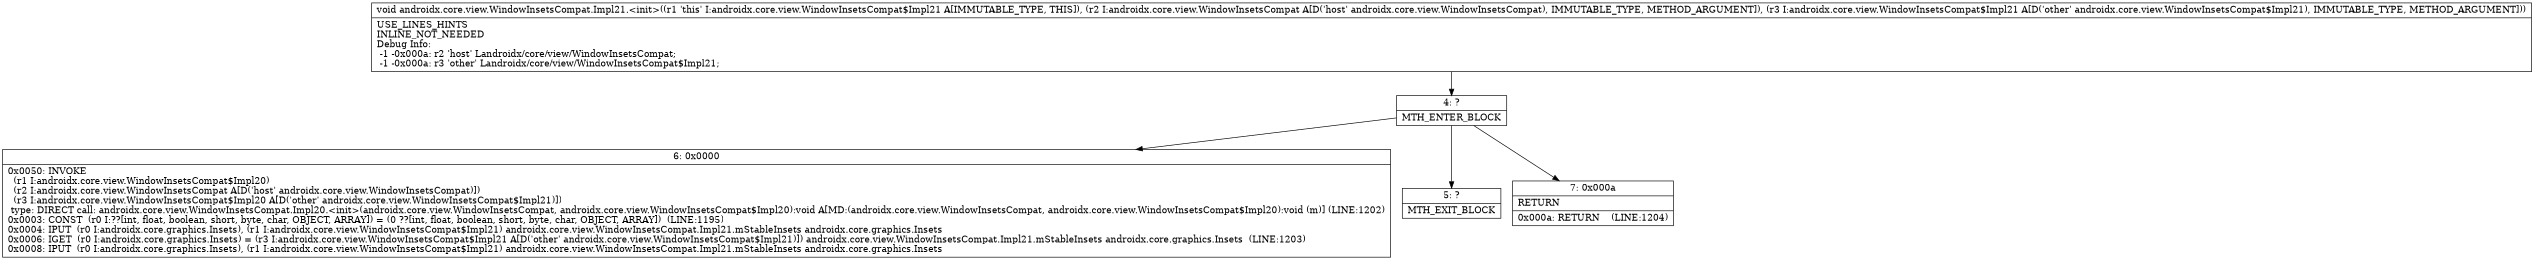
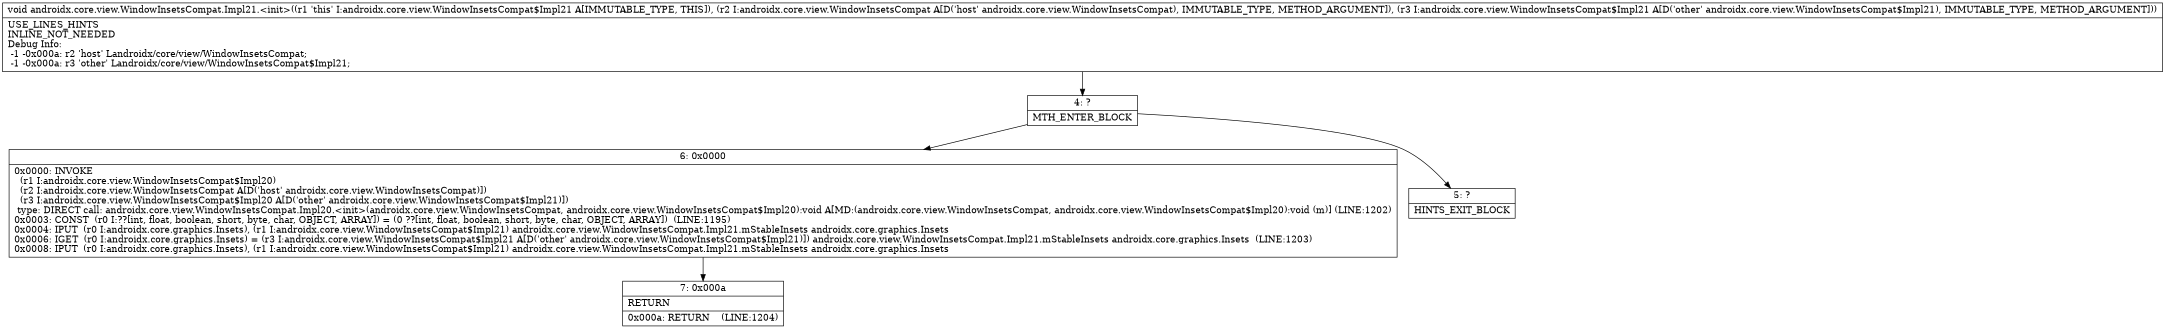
edge "4: ?" -> "7: 0x000a": now "6: 0x0000" -> "7: 0x000a"
node "6: 0x0000": text "0x0050: INVOKE" -> "0x0000: INVOKE"
node "5: ?": text "MTH_EXIT_BLOCK" -> "HINTS_EXIT_BLOCK"
